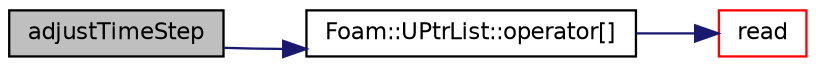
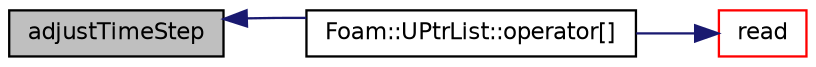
edge "adjustTimeStep" -> "Foam::UPtrList::operator[]": reversed
